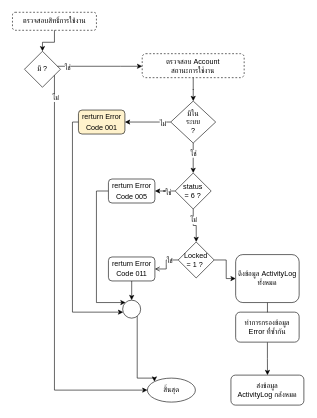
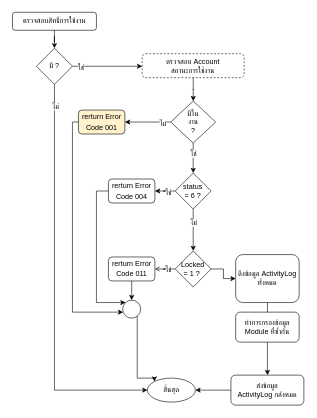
node "ตรวจสอบสิทธิ์การใช้งาน": style dashed -> solid
node "มี ?": moved (42, 69) -> (54, 66)
node "มีใน ระบบ ?": label "มีใน ระบบ ?" -> "มีใน งาน ?"
node "rerturn Error Code 005": label "rerturn Error Code 005" -> "rerturn Error Code 004"
node "Locked= 1 ?": moved (196, 260) -> (193, 269)
node "ทำการกรองข้อมูล Error ที่ซ้ำกัน": label "ทำการกรองข้อมูล Error ที่ซ้ำกัน" -> "ทำการกรองข้อมูล Module ที่ซ้ำกัน"
edge "ส่งข้อมูล ActivityLog กลังหมด" -> "สิ้นสุด": added
